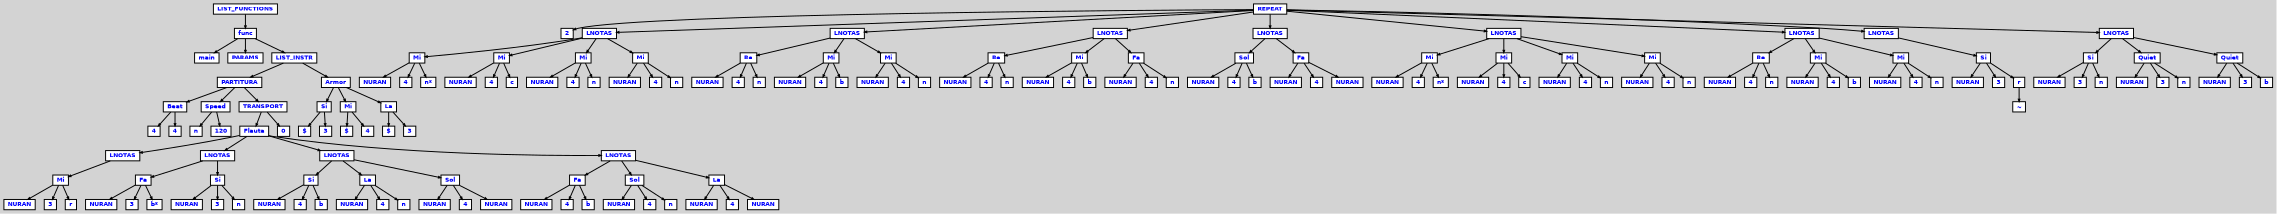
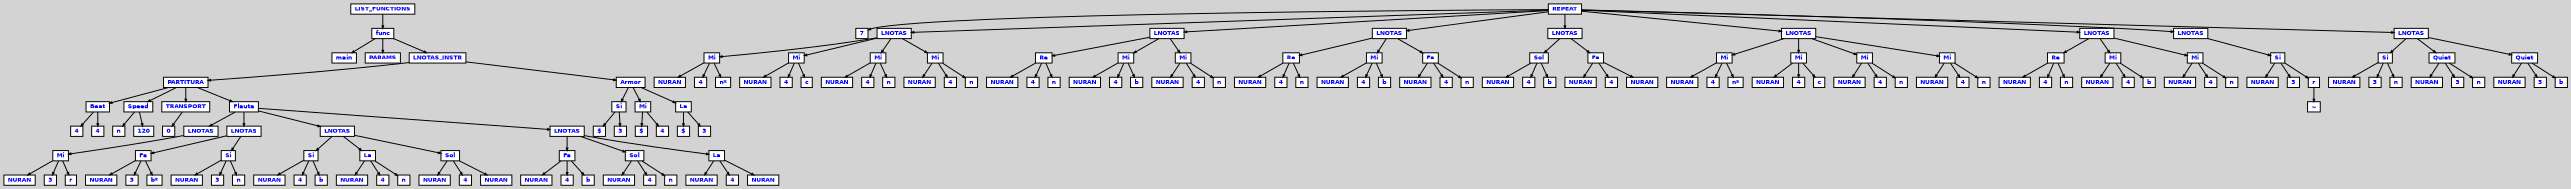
node "2": label "2" -> "7"
node "LIST_INSTR": label "LIST_INSTR" -> "LNOTAS_INSTR"
edge "TRANSPORT" -> "Flauta": now "PARTITURA" -> "Flauta"
